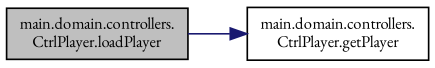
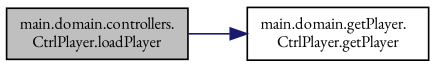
node "main.domain.controllers. CtrlPlayer.getPlayer": label "main.domain.controllers. CtrlPlayer.getPlayer" -> "main.domain.getPlayer. CtrlPlayer.getPlayer"
